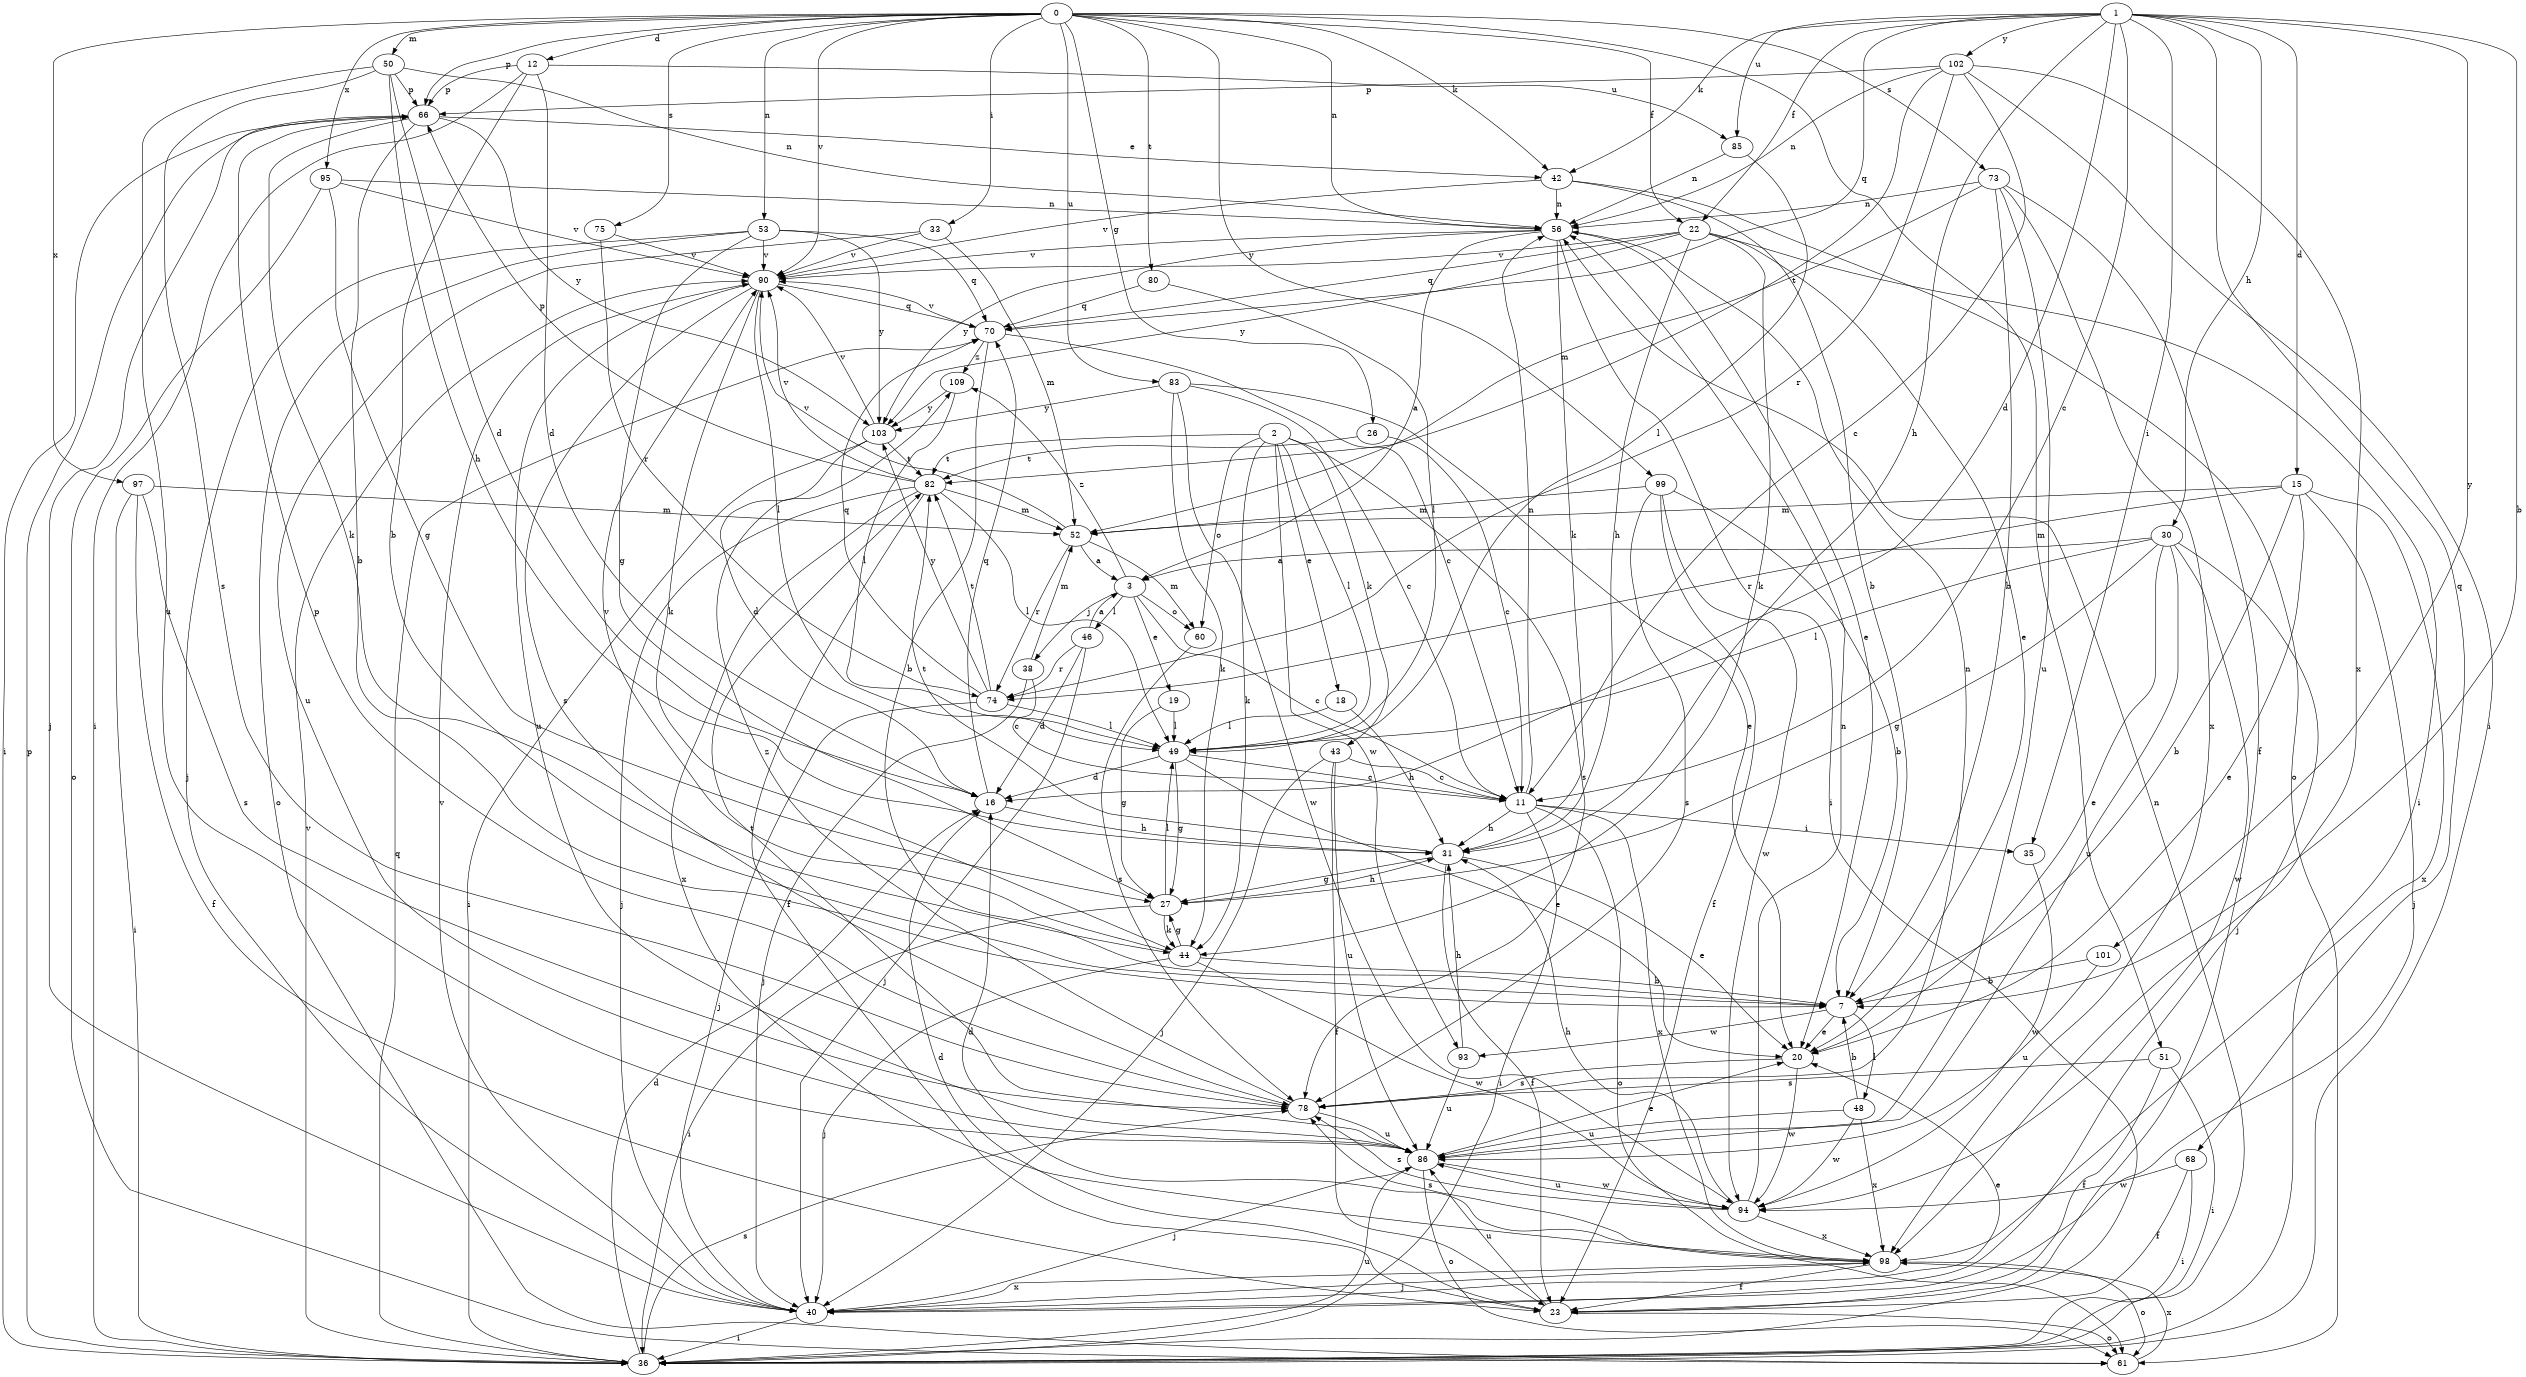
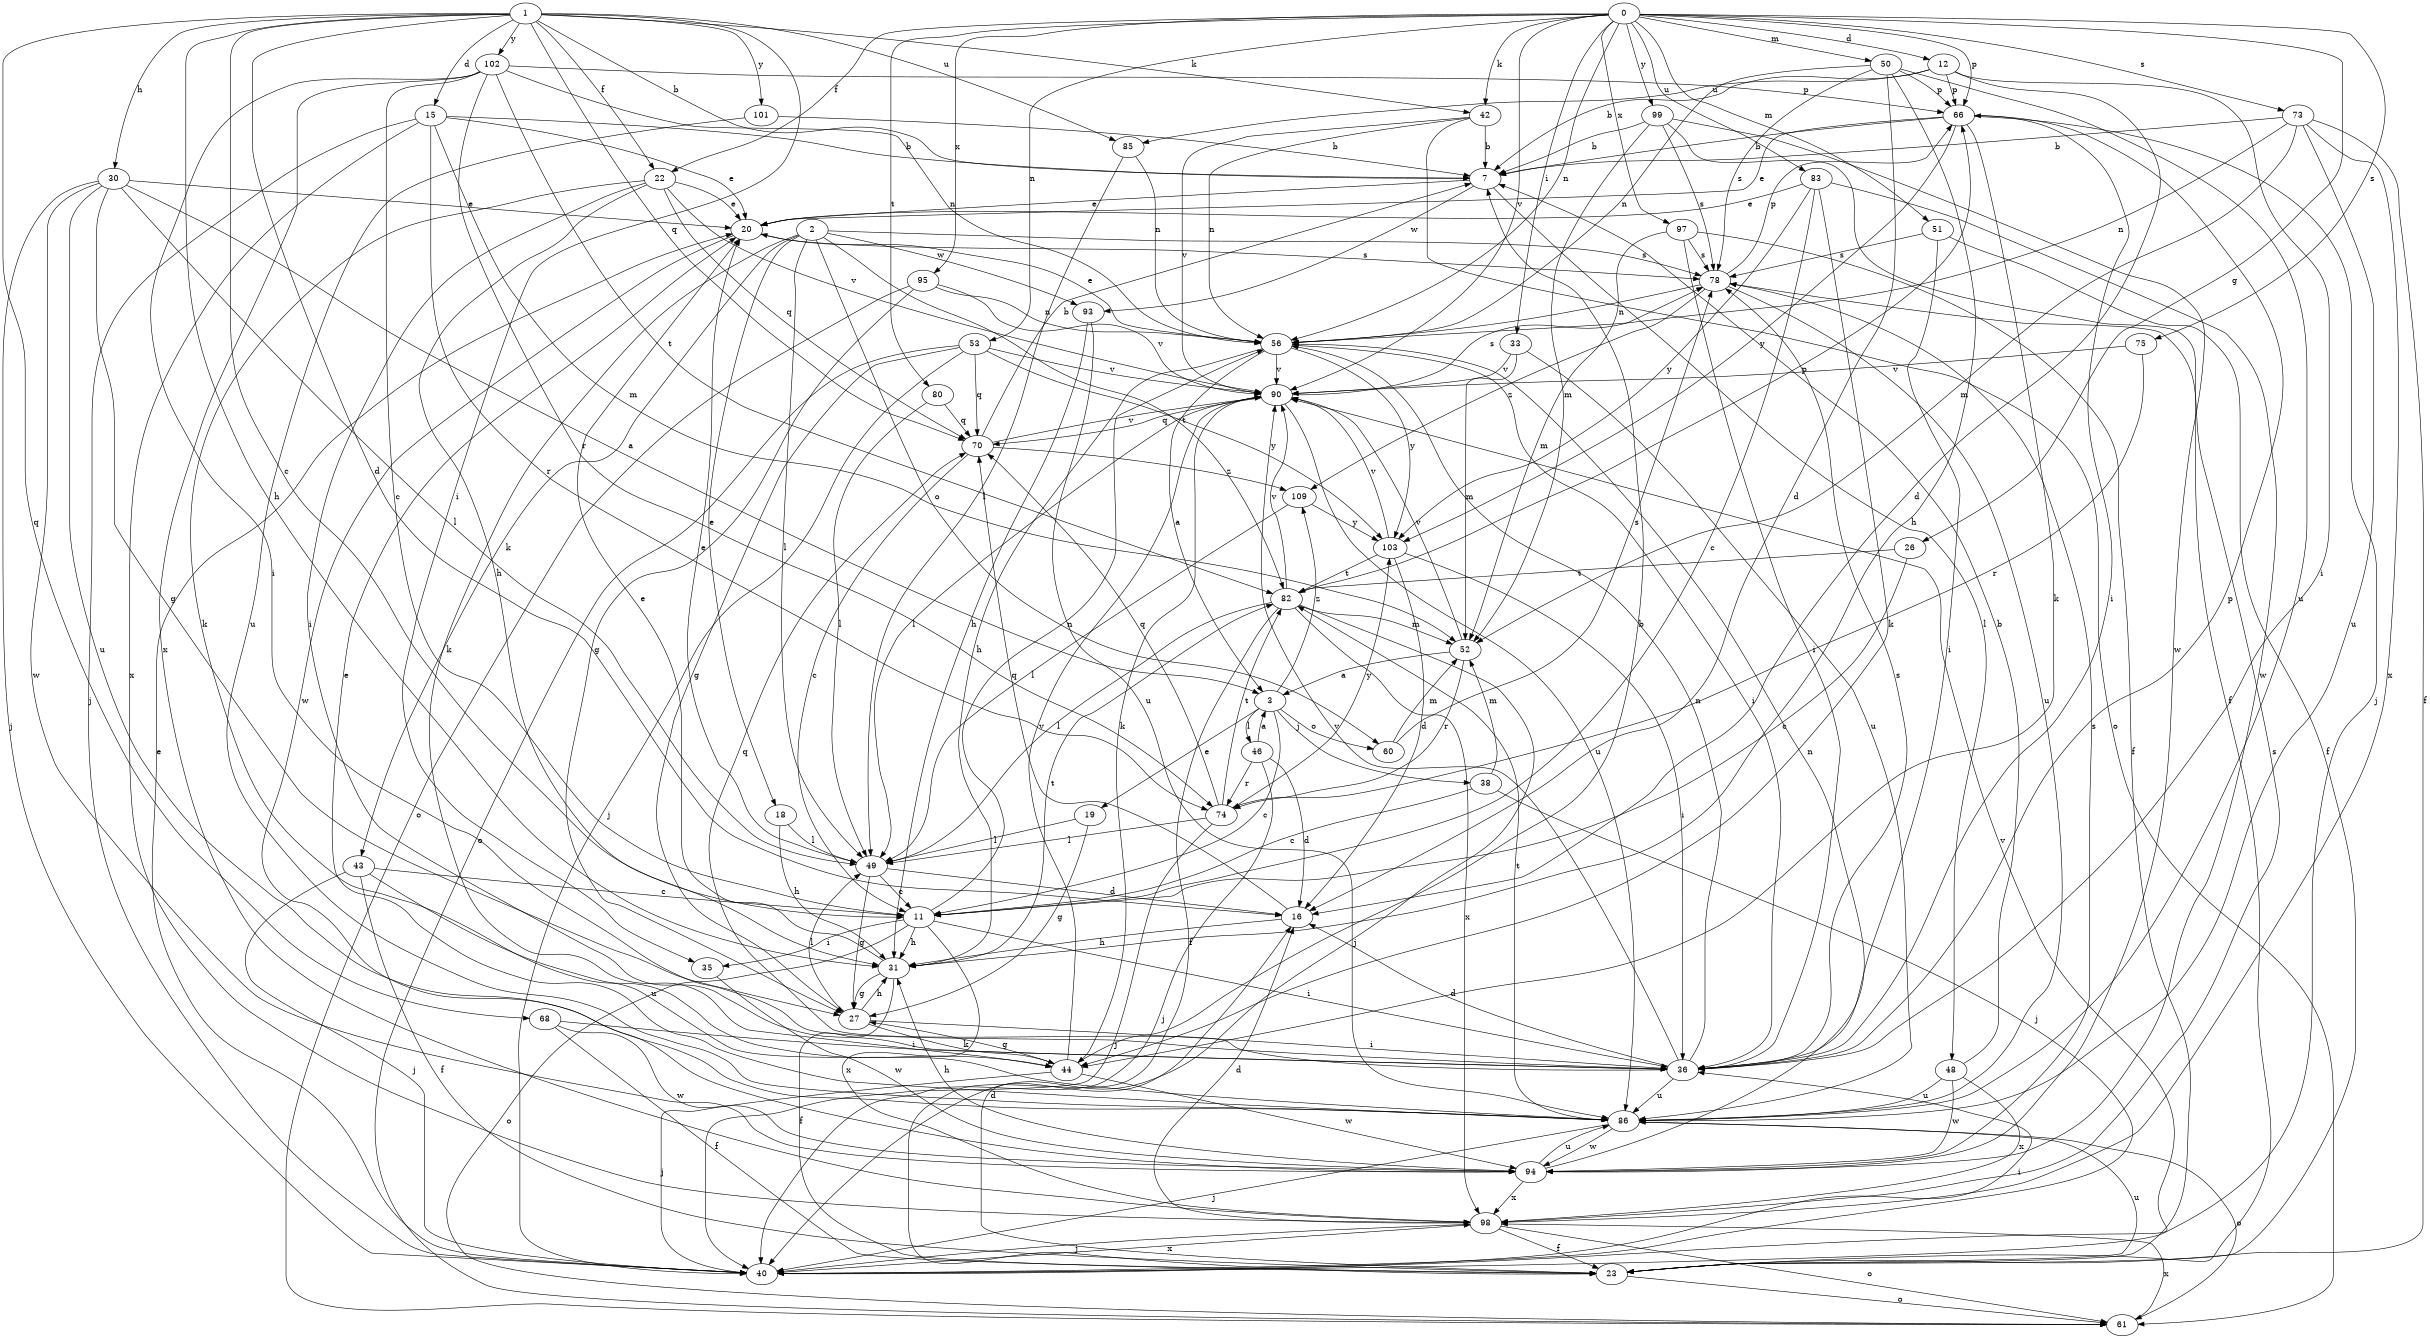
edge "66" -> "42": now "66" -> "20"
edge "22" -> "103": removed, label "y"
edge "56" -> "31": label "k" -> "h"
edge "52" -> "60": reversed
